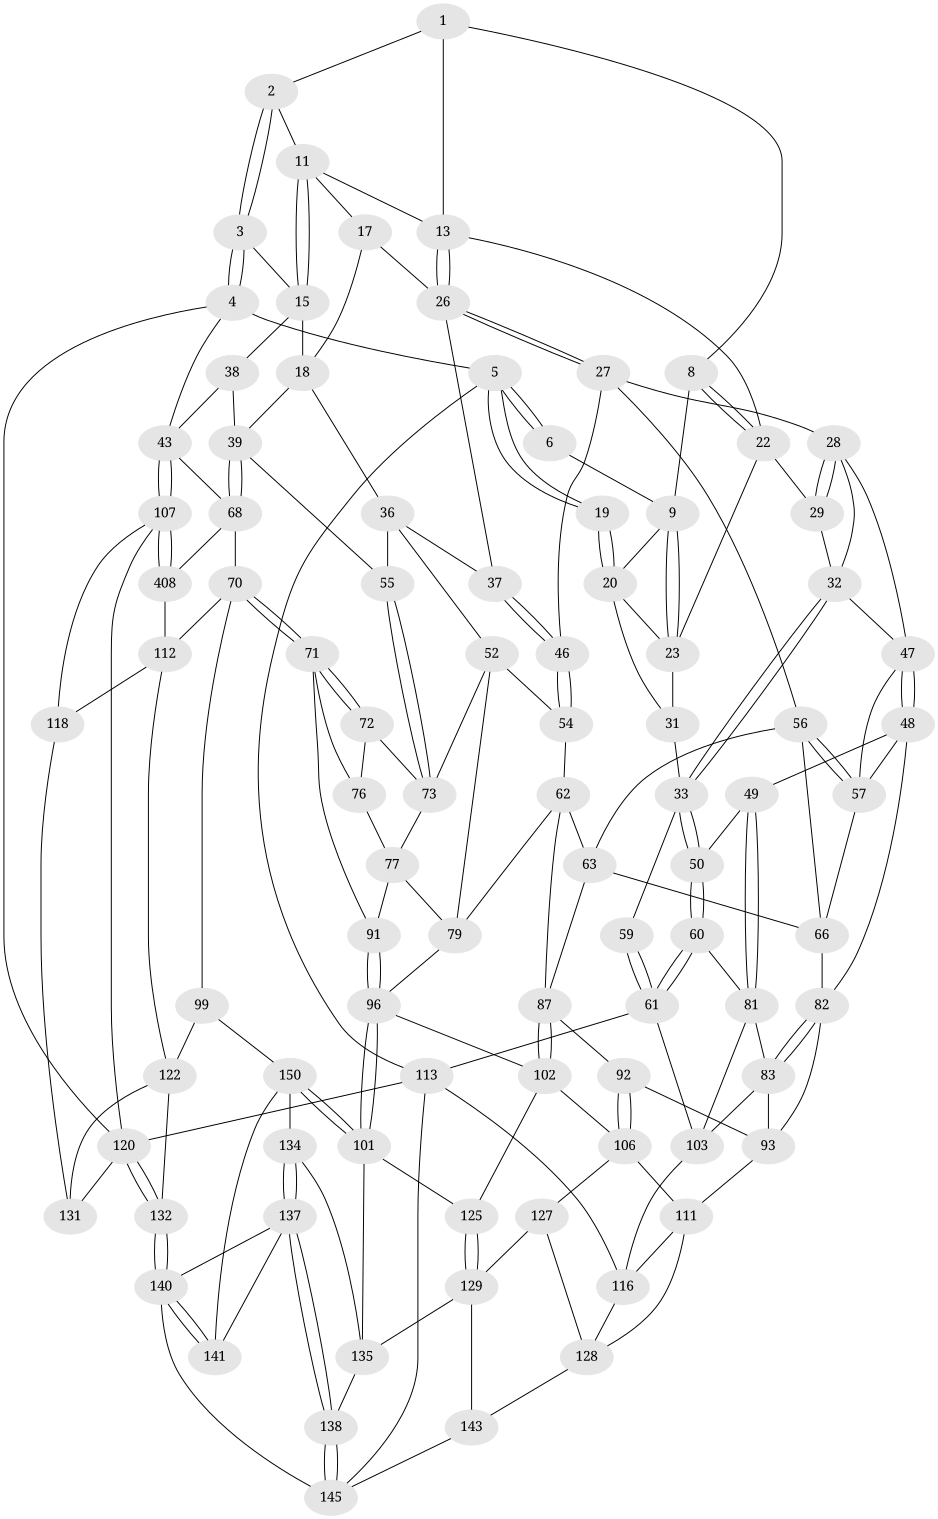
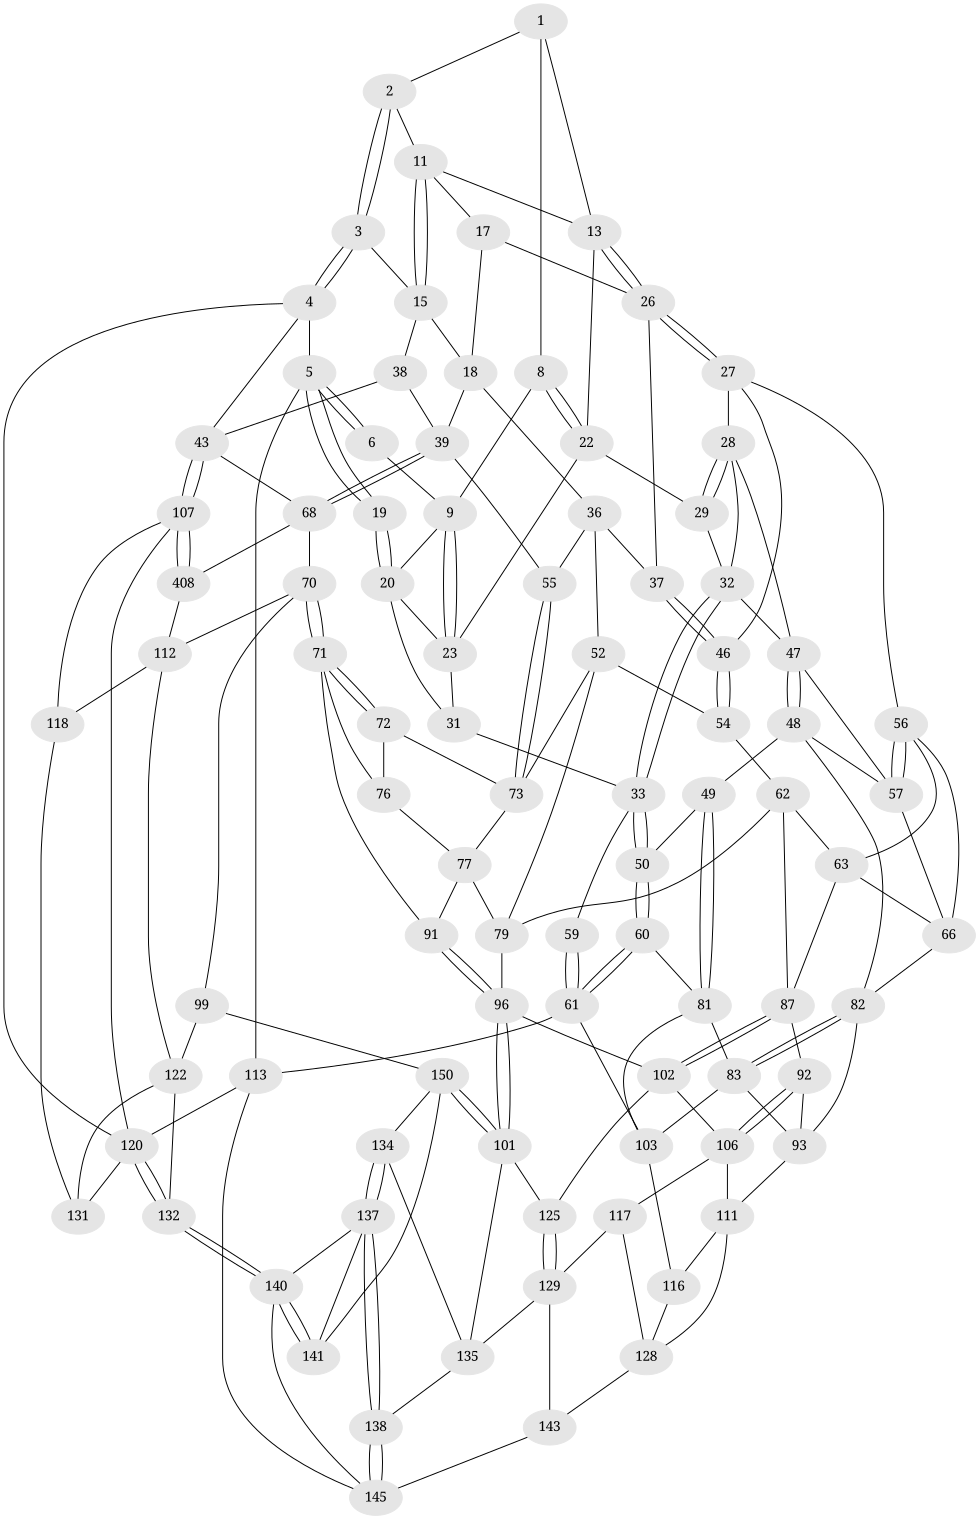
edge "113" -- "116": removed
node "127": label "127" -> "117"
